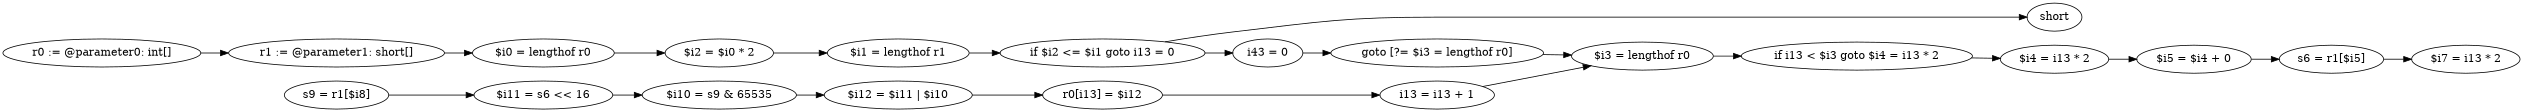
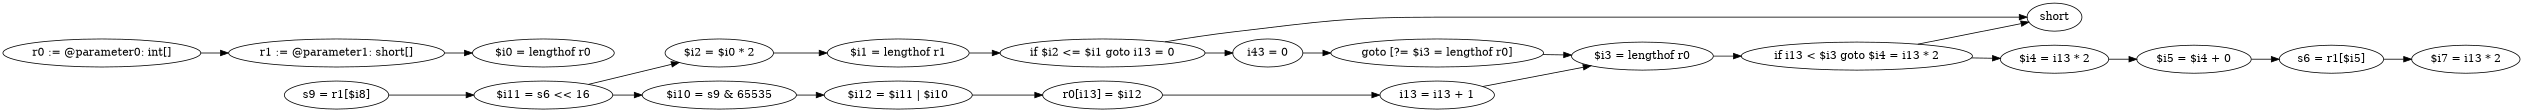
edge "if i13 < $i3 goto $i4 = i13 * 2" -> "short": added
edge "$i0 = lengthof r0" -> "$i2 = $i0 * 2": now "$i11 = s6 << 16" -> "$i2 = $i0 * 2"
